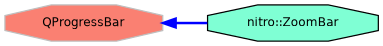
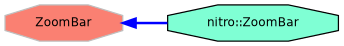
node "QProgressBar": label "QProgressBar" -> "ZoomBar"
